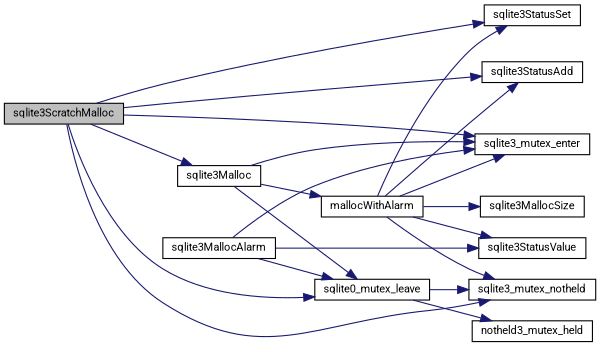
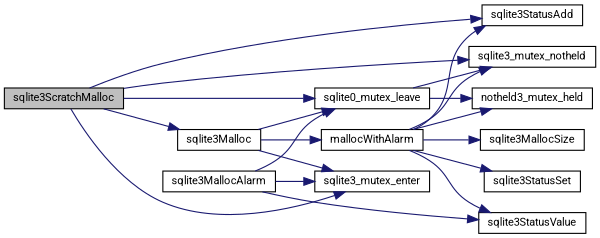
edge "sqlite3ScratchMalloc" -> "sqlite3StatusSet": removed
edge "mallocWithAlarm" -> "sqlite3_mutex_enter": now "mallocWithAlarm" -> "notheld3_mutex_held"
